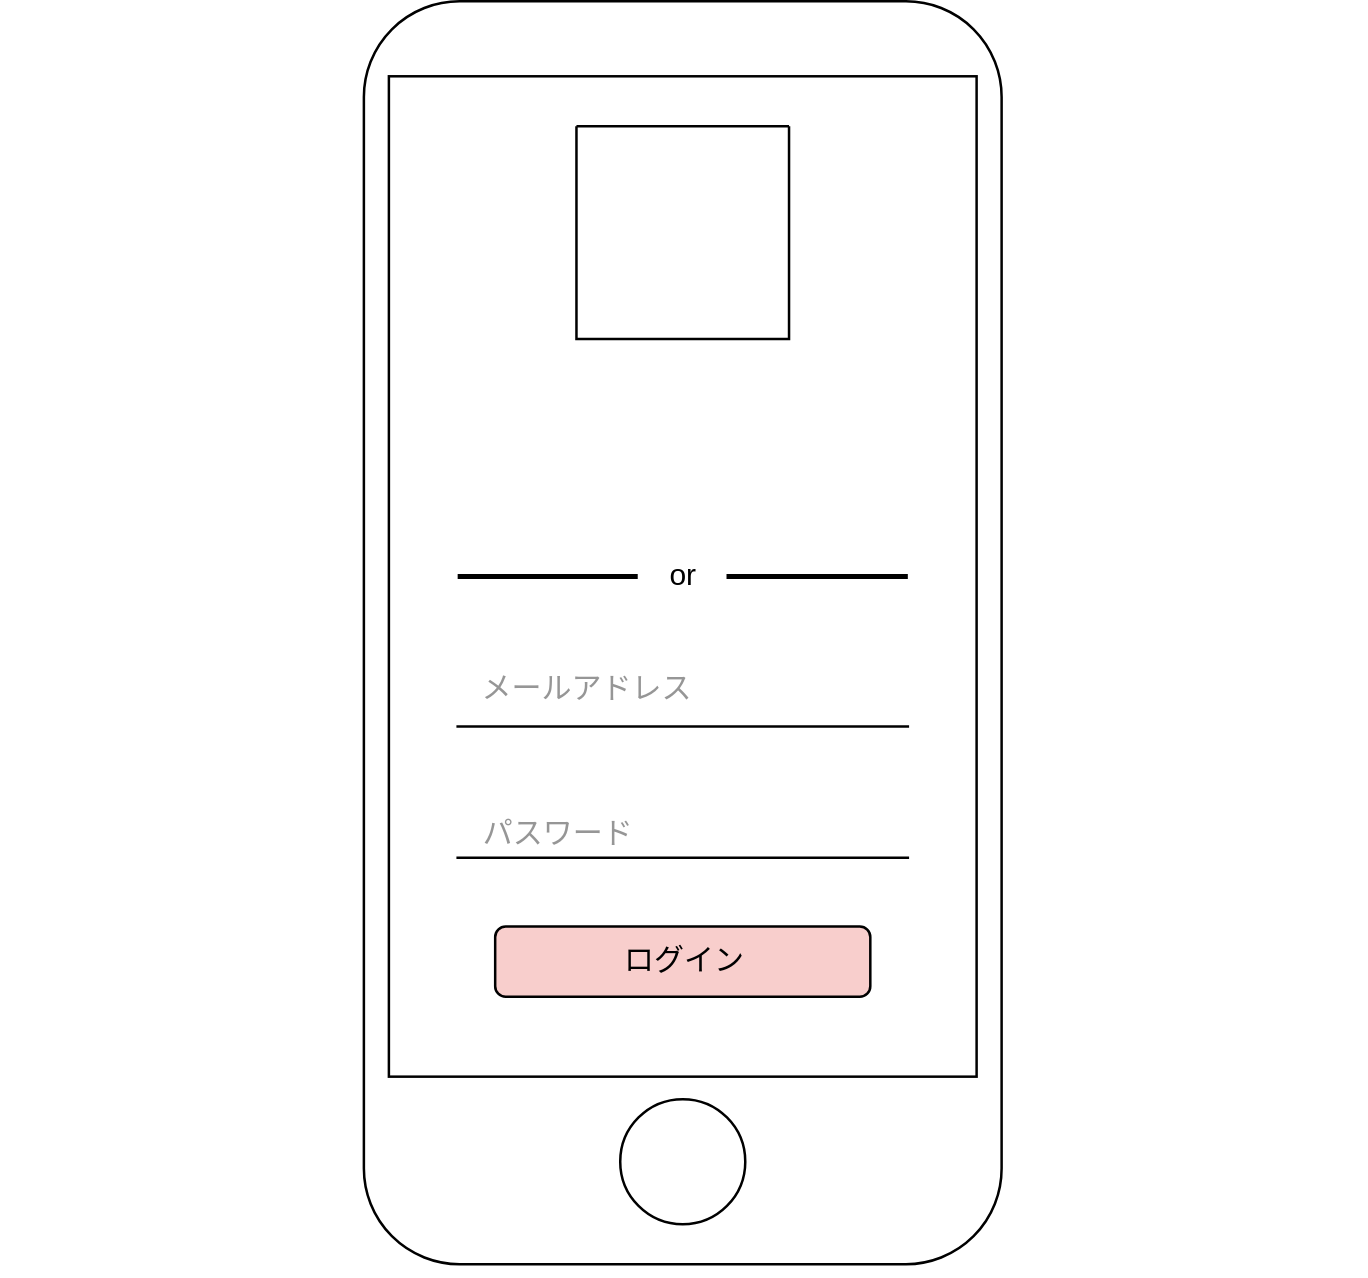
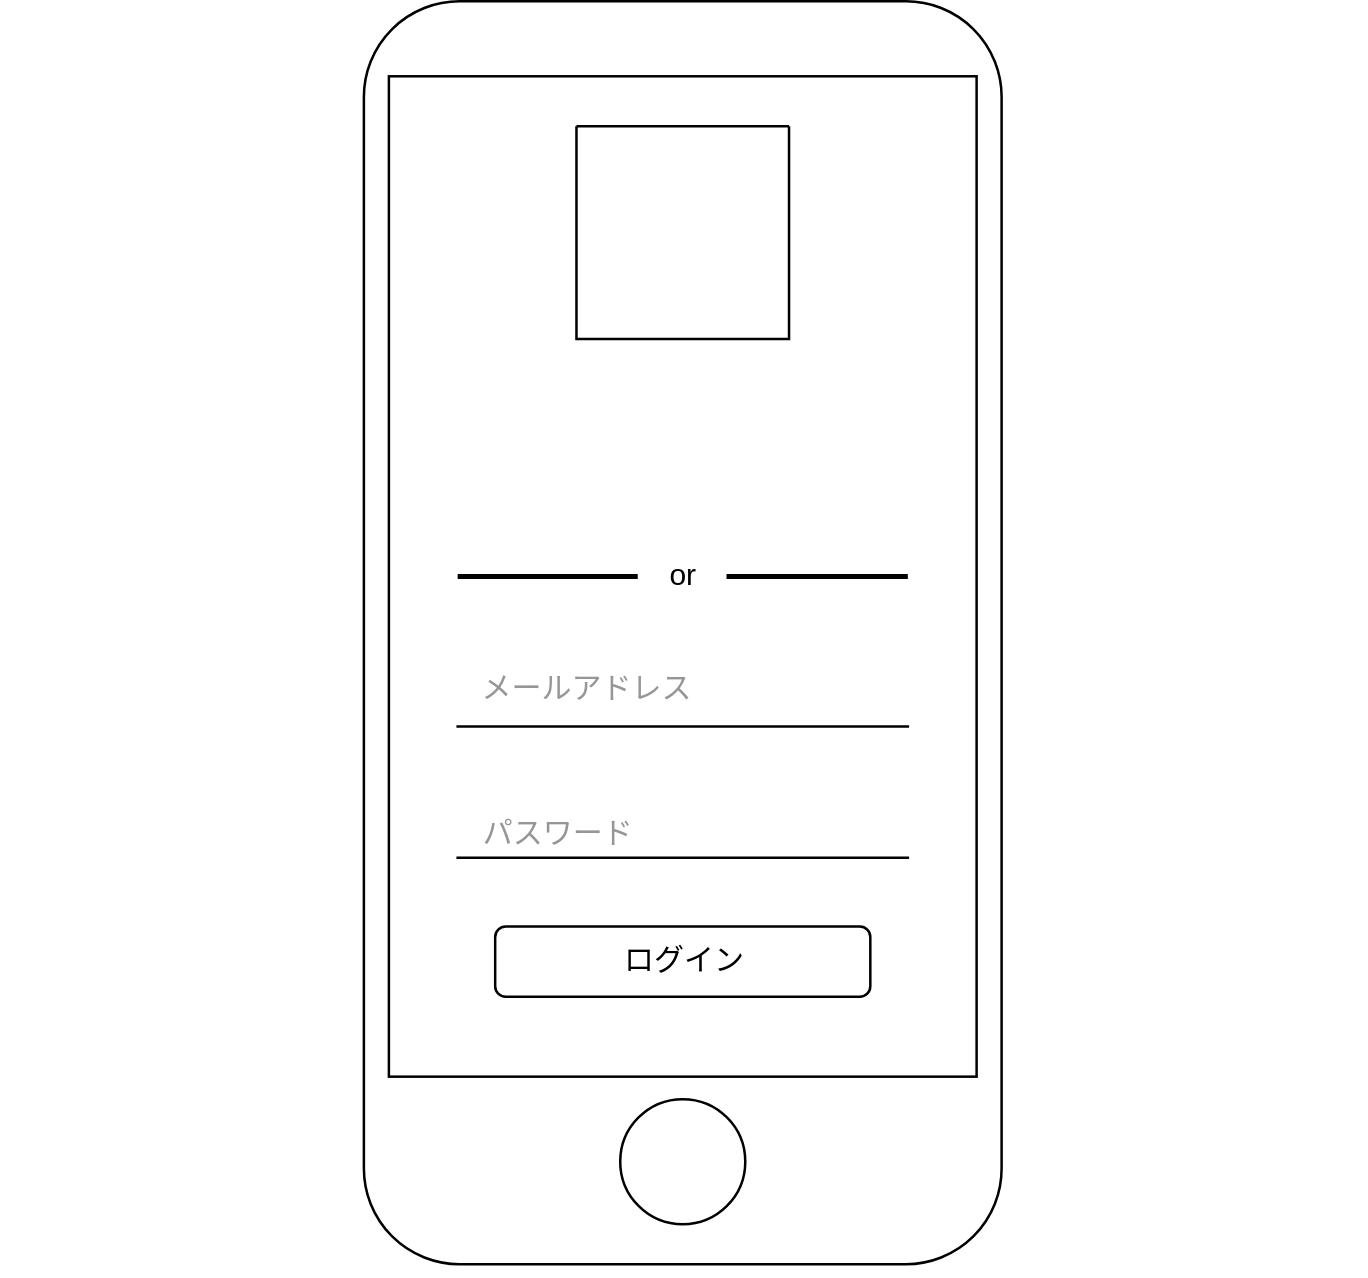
node "ログイン": fillcolor #f8cecc -> #ffffff
